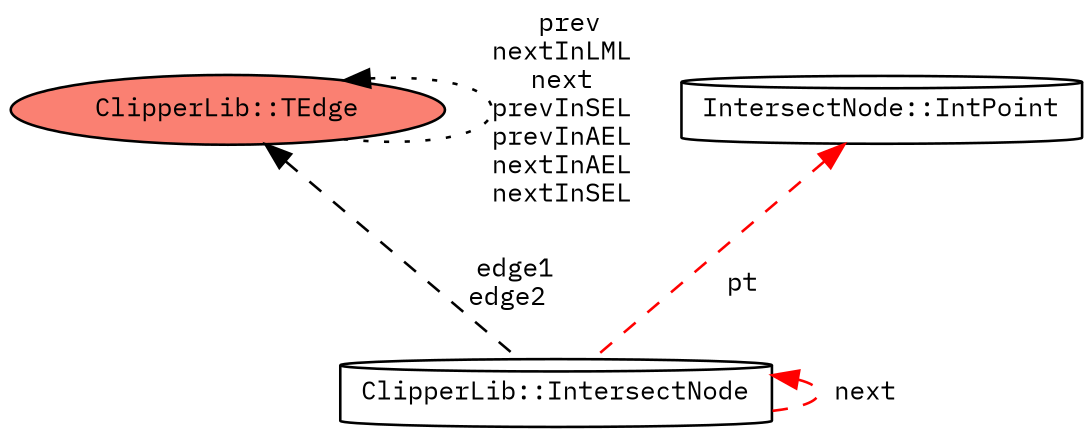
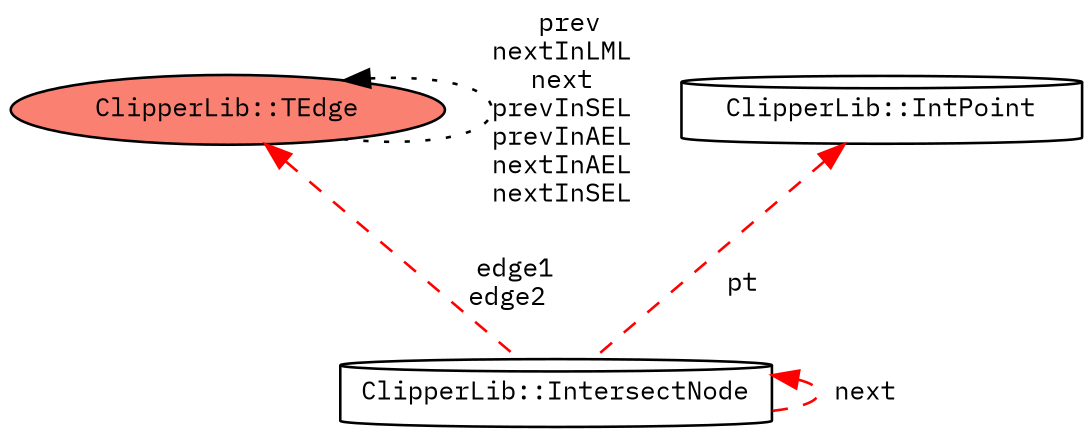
node "IntersectNode::IntPoint": label "IntersectNode::IntPoint" -> "ClipperLib::IntPoint"
edge "ClipperLib::IntersectNode" -> "ClipperLib::TEdge": color black -> red
